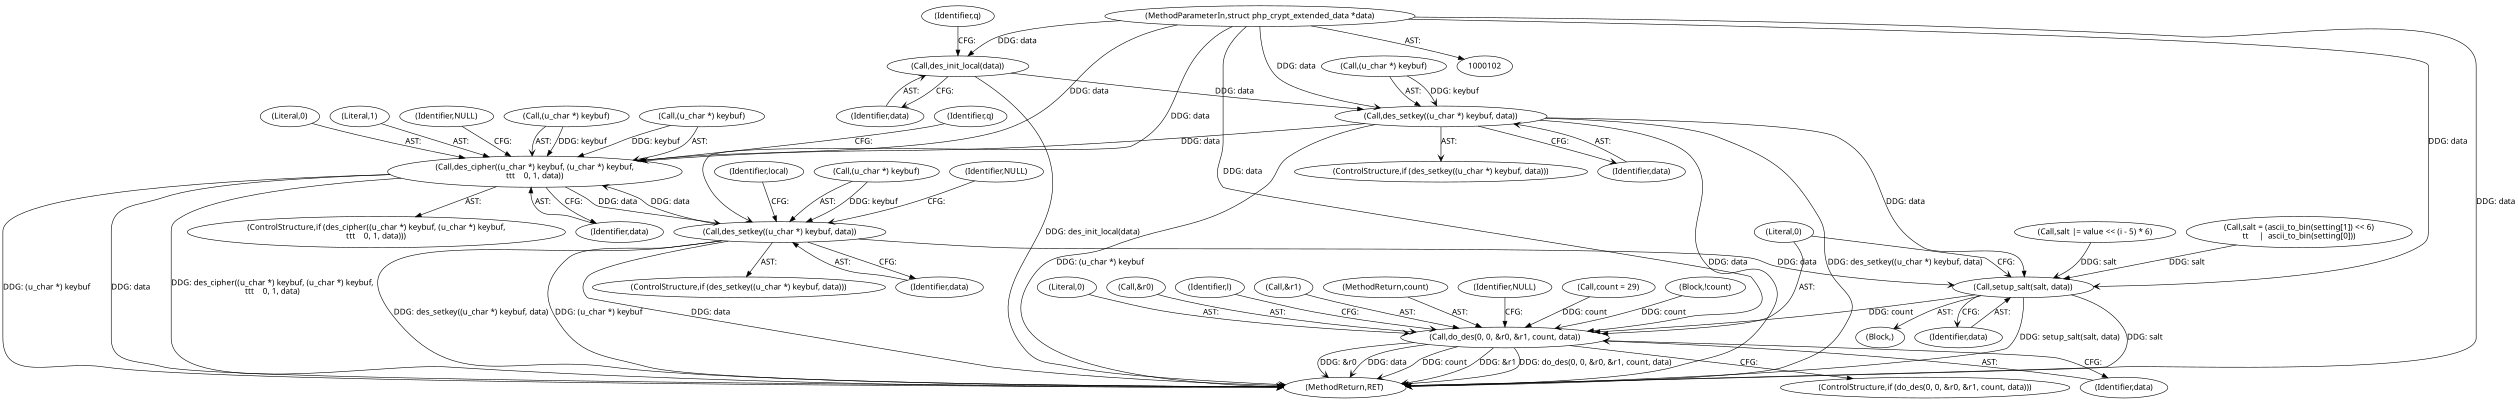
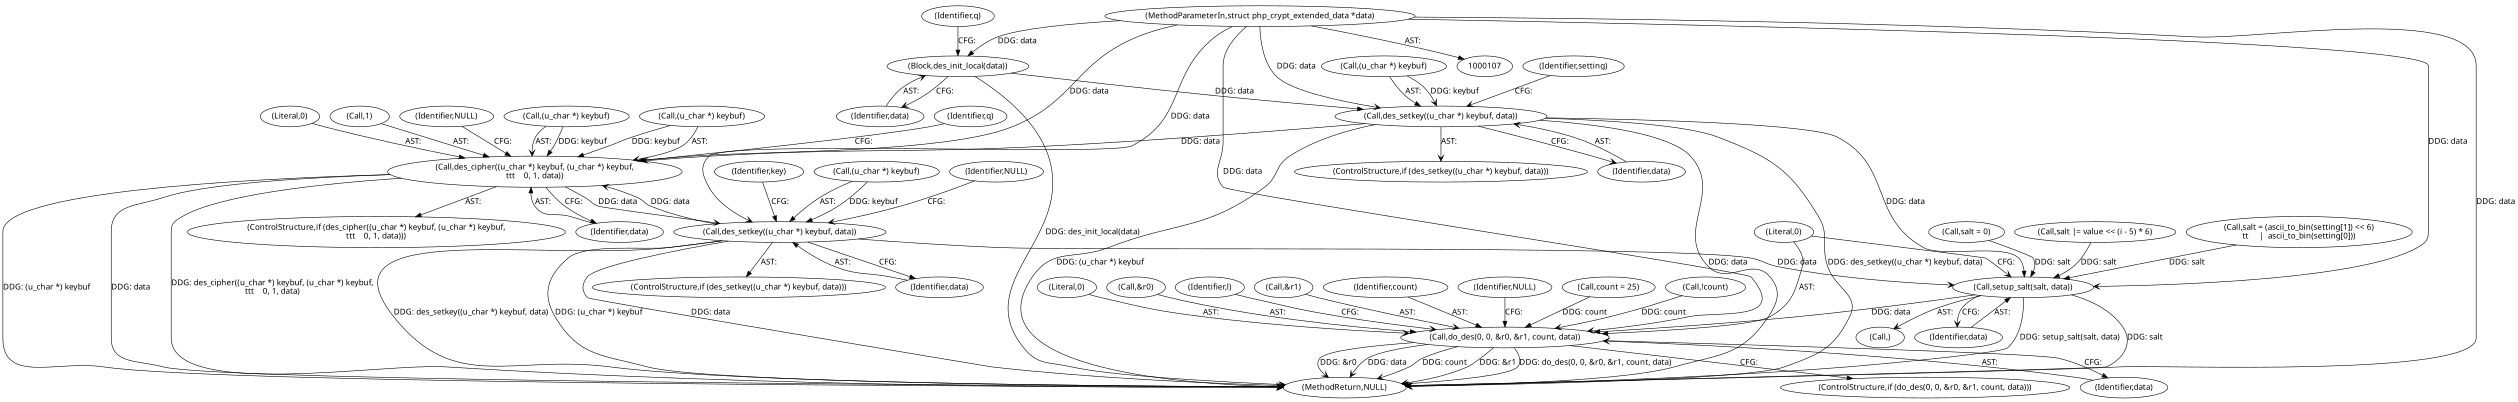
node "(Call,des_init_local(data))": label "(Call,des_init_local(data))" -> "(Block,des_init_local(data))"
node "1000102": label "1000102" -> "1000107"
node "(Identifier,setting)": added
node "(Literal,1)": label "(Literal,1)" -> "(Call,1)"
node "(Identifier,local)": label "(Identifier,local)" -> "(Identifier,key)"
node "(Call,salt = 0)": added
edge "(MethodParameterIn,struct php_crypt_extended_data *data)" -> "(Call,do_des(0, 0, &r0, &r1, count, data))": arrowhead normal -> vee
edge "(Call,salt |= value << (i - 5) * 6)" -> "(Call,setup_salt(salt, data))": arrowhead vee -> normal
node "(MethodReturn,count)": label "(MethodReturn,count)" -> "(Identifier,count)"
node "(Call,count = 29)": label "(Call,count = 29)" -> "(Call,count = 25)"
node "(Block,!count)": label "(Block,!count)" -> "(Call,!count)"
edge "(Call,&r1)" -> "(Call,do_des(0, 0, &r0, &r1, count, data))": arrowhead normal -> vee
edge "(Call,setup_salt(salt, data))" -> "(Call,do_des(0, 0, &r0, &r1, count, data))": label "DDG: count" -> "DDG: data"
edge "(Call,&r0)" -> "(Call,do_des(0, 0, &r0, &r1, count, data))": arrowhead vee -> normal
node "(Block,)": label "(Block,)" -> "(Call,)"
node "(MethodReturn,RET)": label "(MethodReturn,RET)" -> "(MethodReturn,NULL)"
